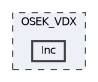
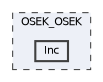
cluster "OSEK_VDX": label "OSEK_VDX" -> "OSEK_OSEK"
